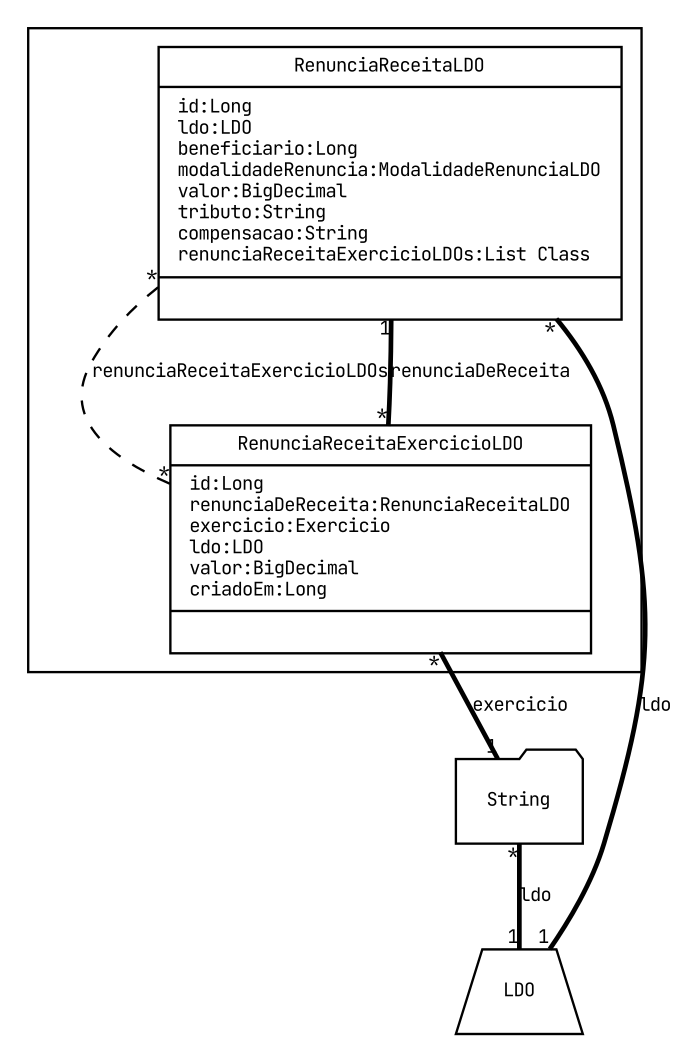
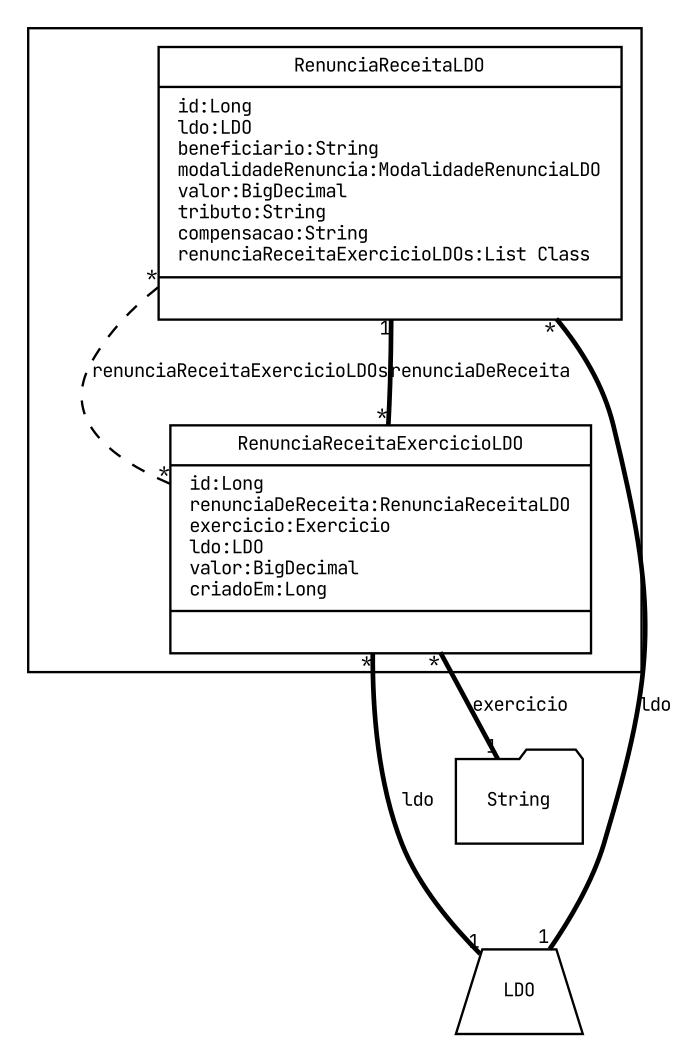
node "RenunciaReceitaLDO": text "beneficiario:Long" -> "beneficiario:String"
edge "String" -- "LDO": now "RenunciaReceitaExercicioLDO" -- "LDO"
